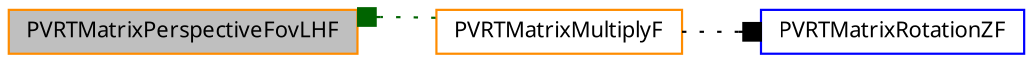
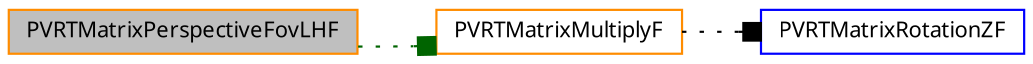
edge "PVRTMatrixMultiplyF" -> "PVRTMatrixPerspectiveFovLHF": reversed
